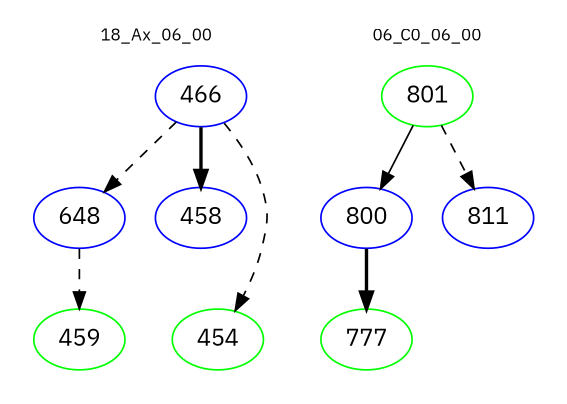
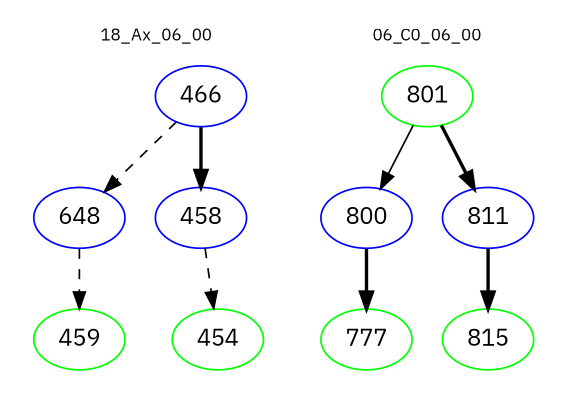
edge "801" -> "811": style dashed -> bold
edge "466" -> "454": now "458" -> "454"
node "815": added
